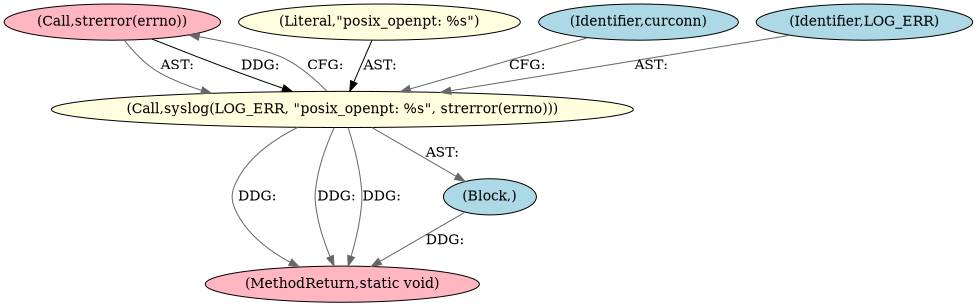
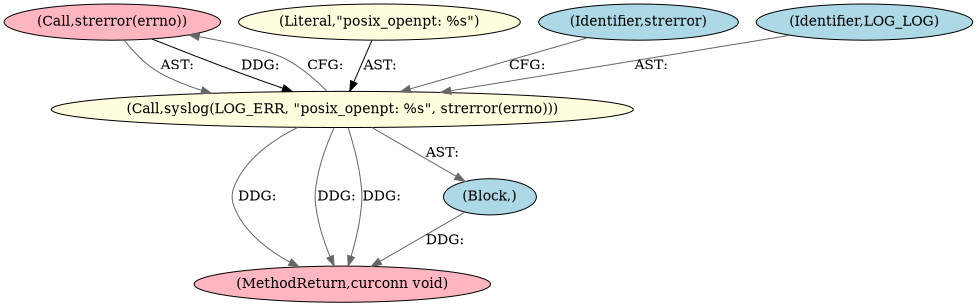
node "(Identifier,curconn)": label "(Identifier,curconn)" -> "(Identifier,strerror)"
node "(Identifier,LOG_ERR)": label "(Identifier,LOG_ERR)" -> "(Identifier,LOG_LOG)"
node "(MethodReturn,static void)": label "(MethodReturn,static void)" -> "(MethodReturn,curconn void)"
